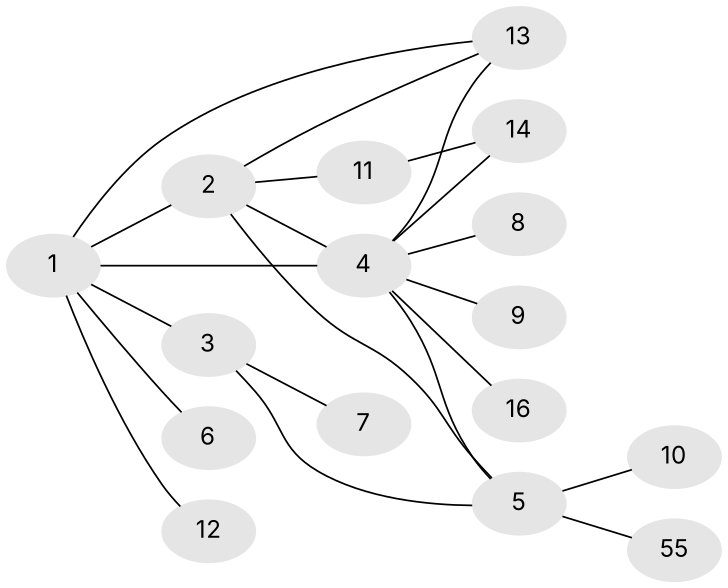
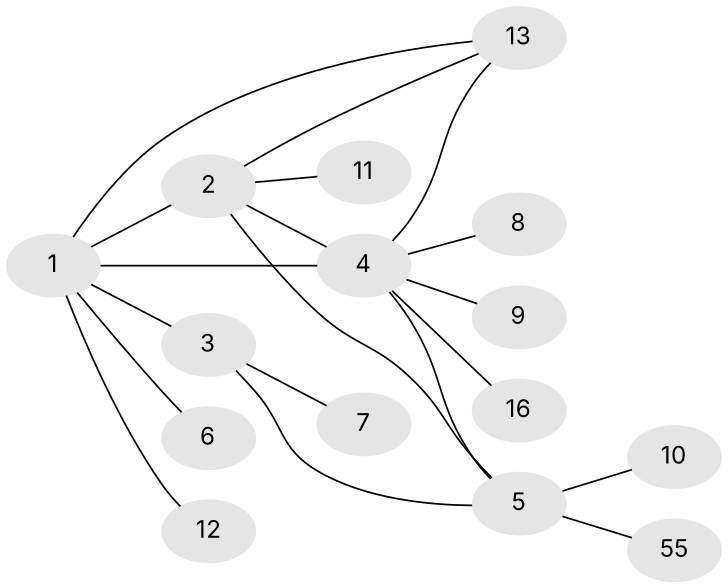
node "14": removed
